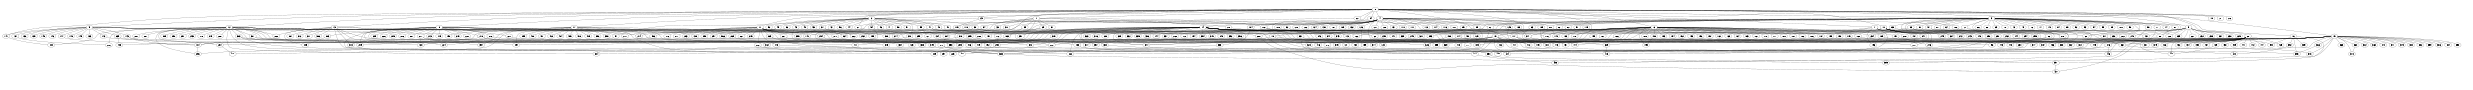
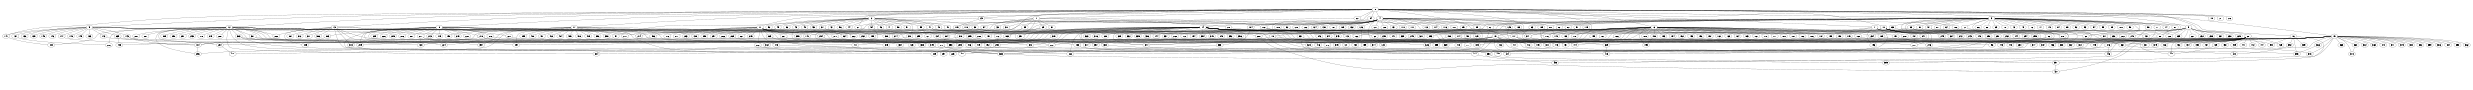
node "966": label "966" -> "266"
node "362": added
